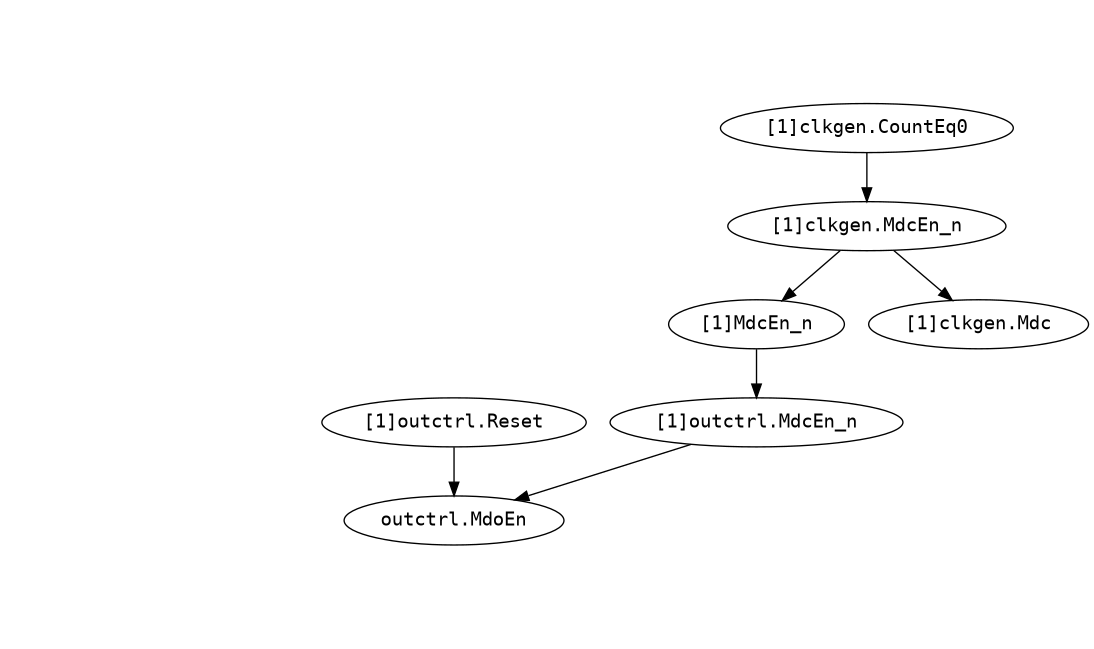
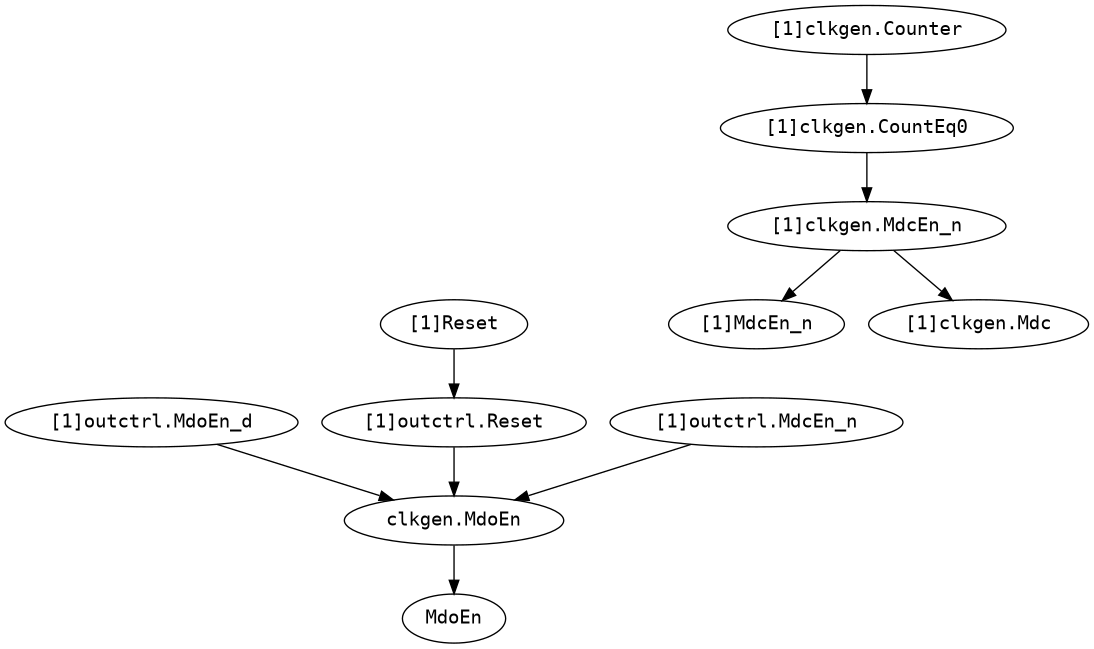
node "[1]clkgen.Counter": added
node "[1]Reset": added
edge "[1]MdcEn_n" -> "[1]outctrl.MdcEn_n": removed
node "[1]outctrl.MdoEn_d": added
node "outctrl.MdoEn": label "outctrl.MdoEn" -> "clkgen.MdoEn"
node "MdoEn": added
